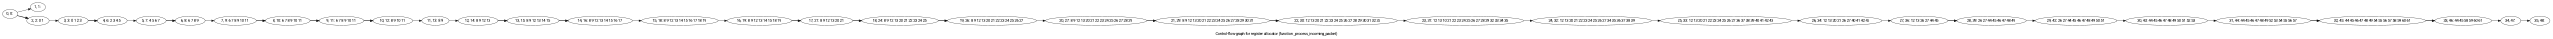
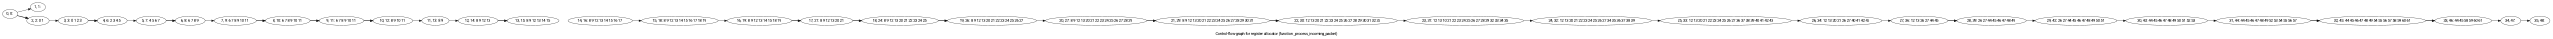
edge "13, 15: 8 9 12 13 14 15" -> "14, 16: 8 9 12 13 14 15 16 17": removed
